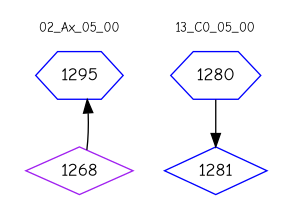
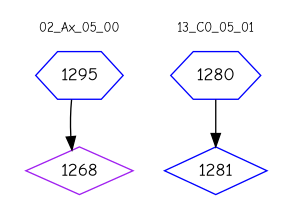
cluster "13_C0_05_00": label "13_C0_05_00" -> "13_C0_05_01"
edge "1268" -> "1295": reversed
